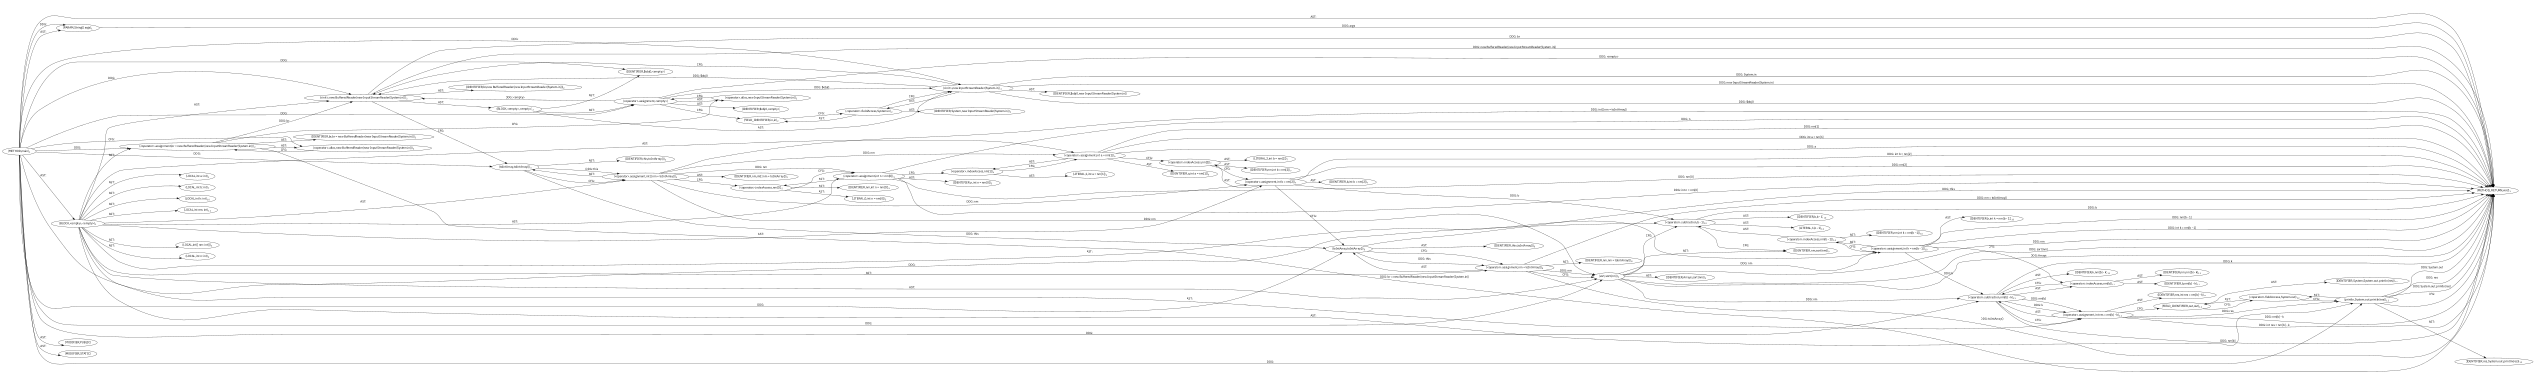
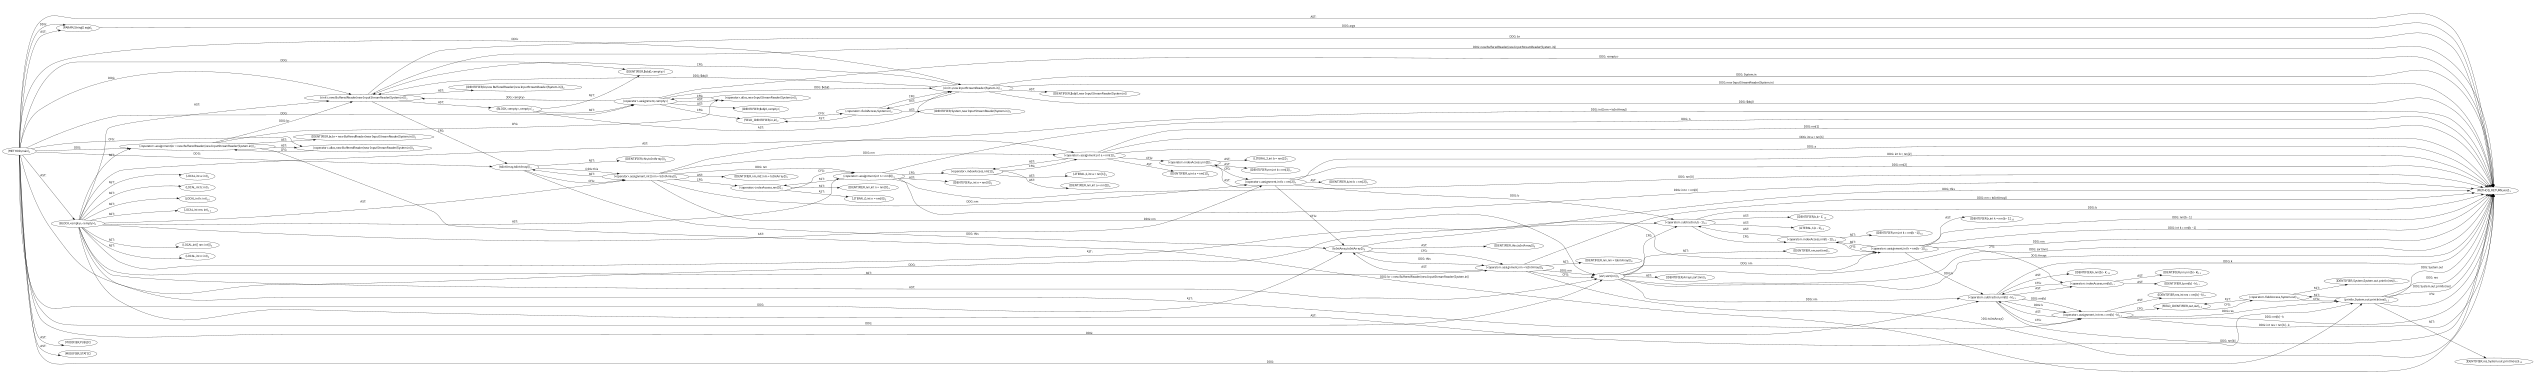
node "(IDENTIFIER,nm,int a = nm[1])": added
edge "(<operator>.subtraction,b - 1)" -> "(IDENTIFIER,nm,sort(nm))": now "(<operator>.subtraction,b - 1)" -> "(<operator>.indexAccess,nm[b - 1])"
edge "(FIELD_IDENTIFIER,out,out)" -> "(IDENTIFIER,System,System.out.println(res))": now "(<operator>.fieldAccess,System.out)" -> "(IDENTIFIER,System,System.out.println(res))"
